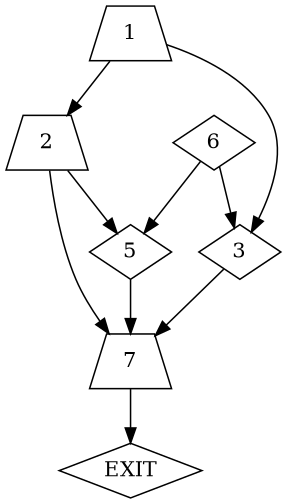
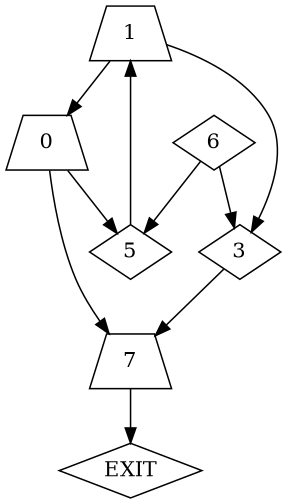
node "2": label "2" -> "0"
edge "5" -> "7": now "5" -> "1"
